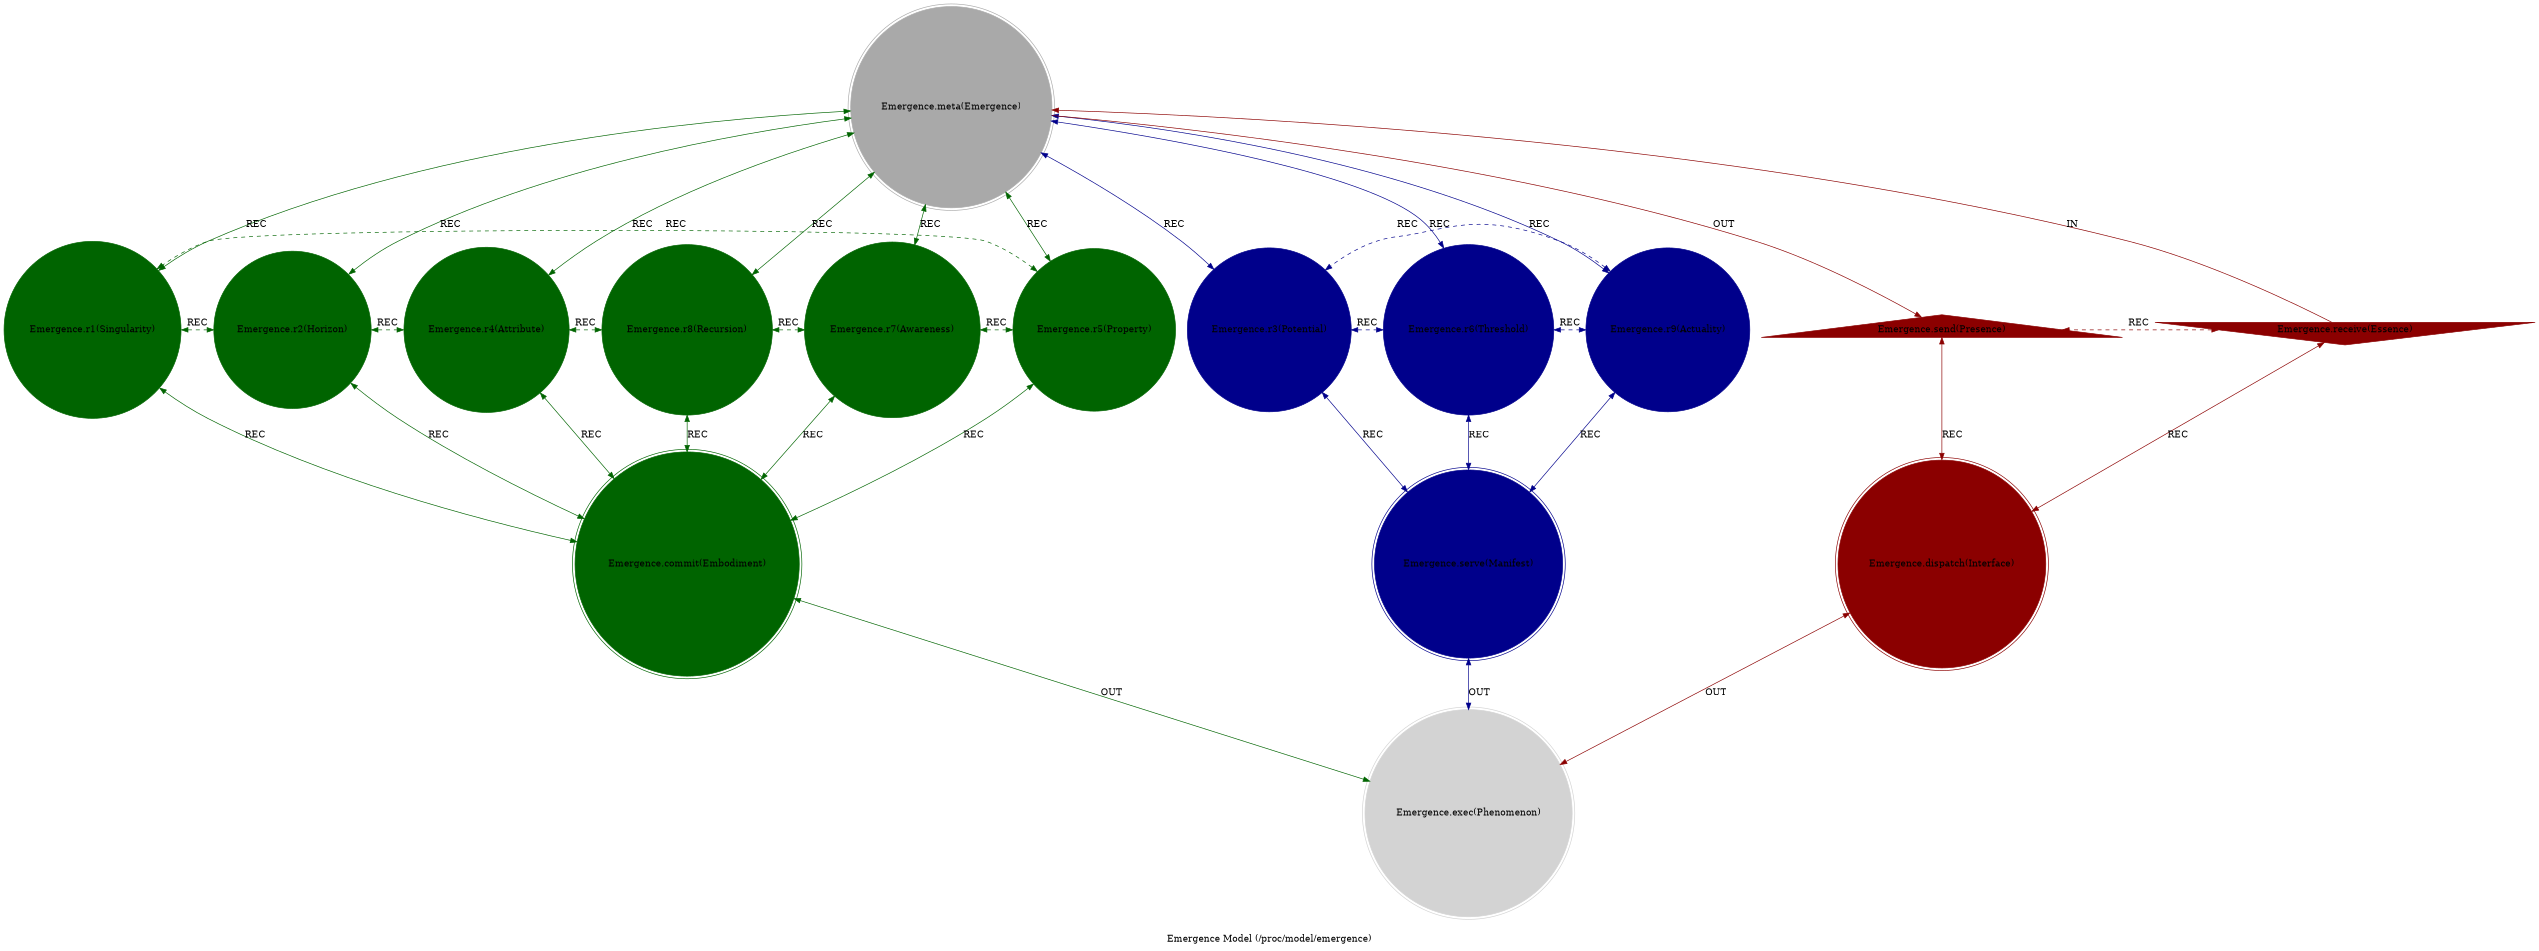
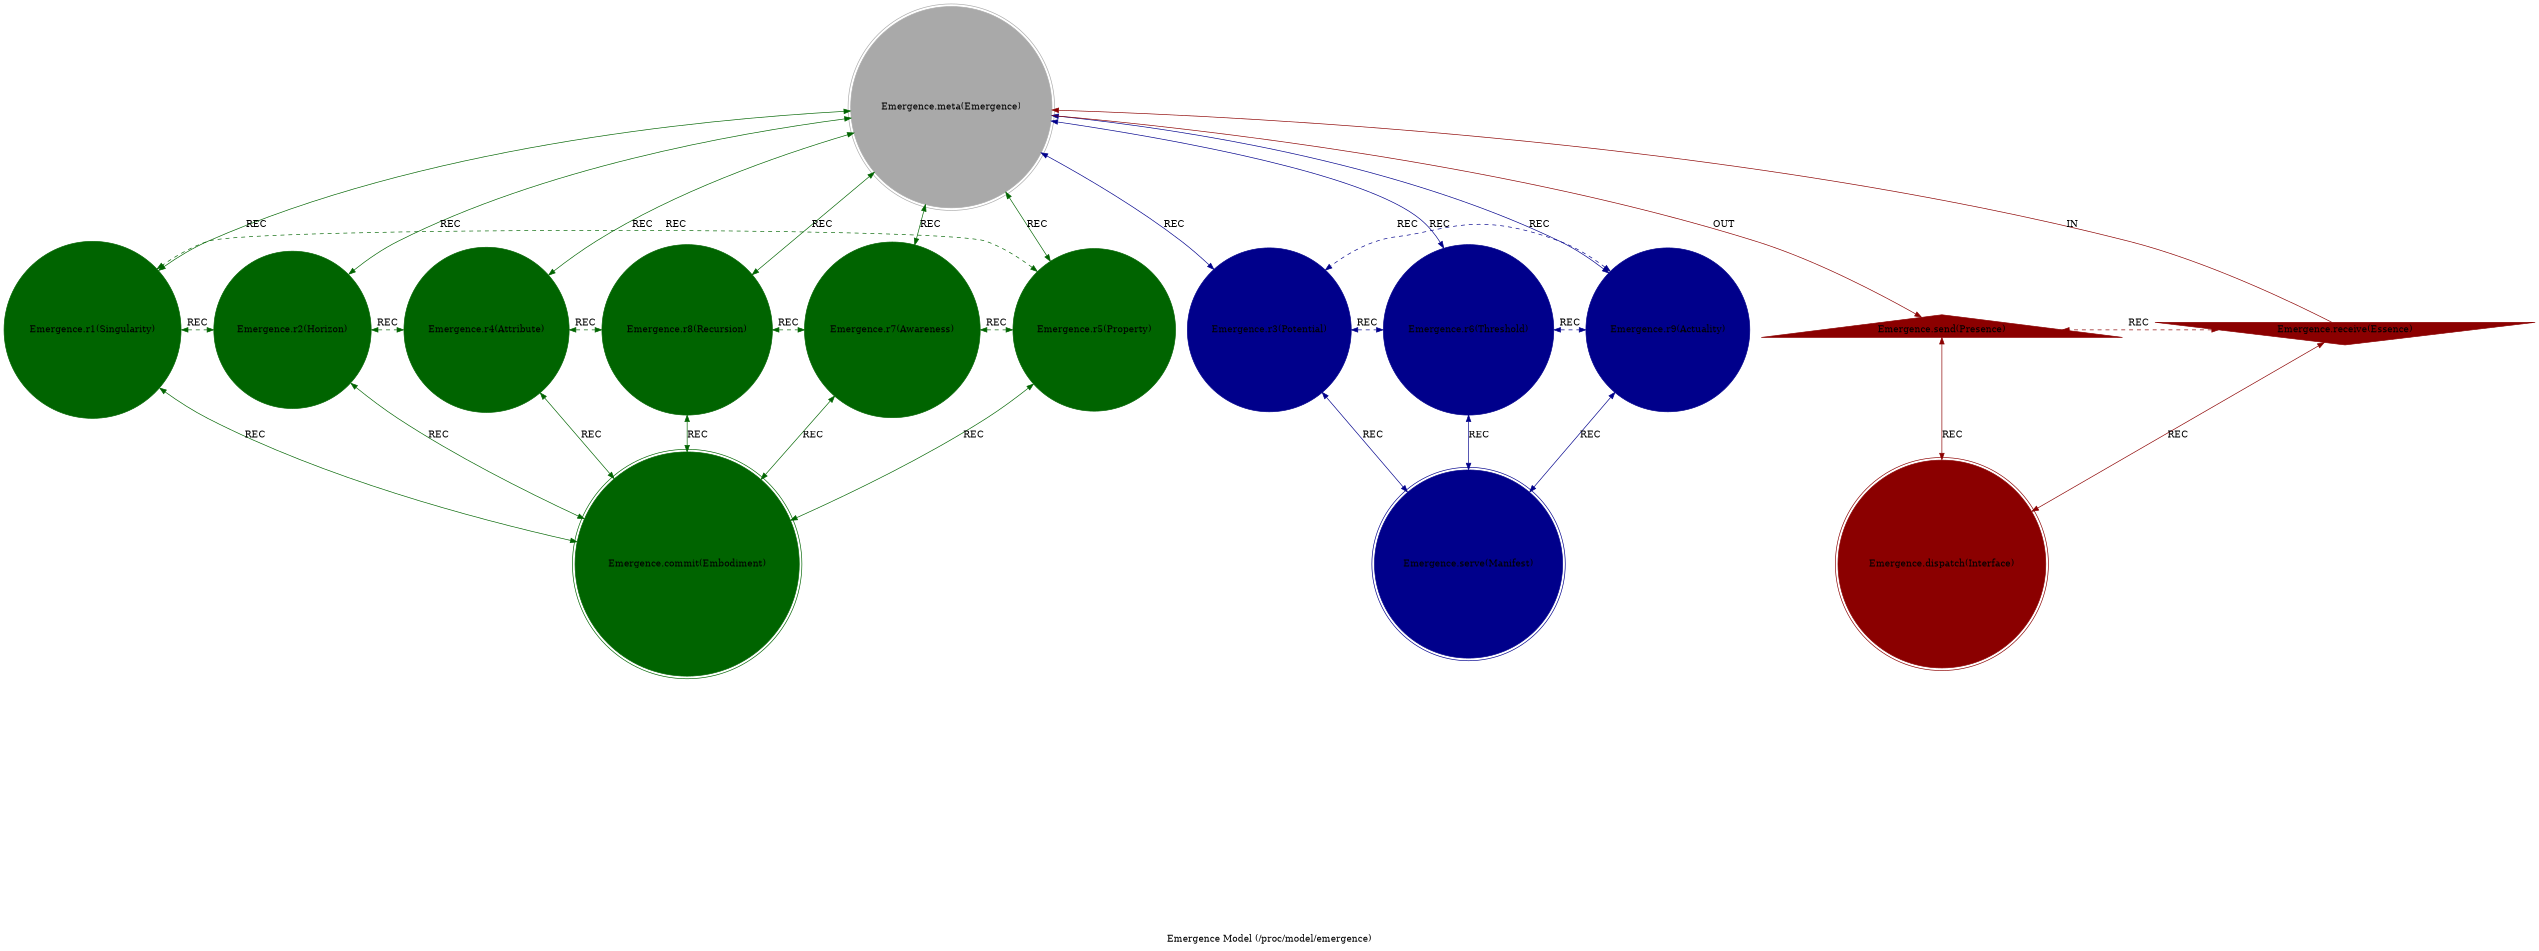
node "Emergence.exec(Phenomenon)": removed
